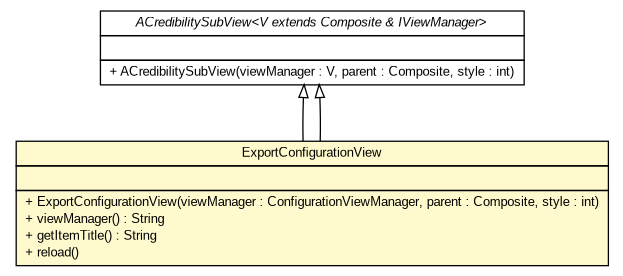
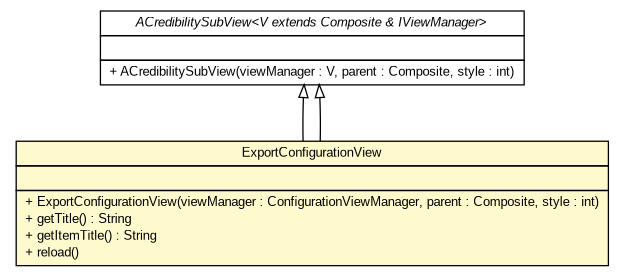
node "ExportConfigurationView": text "+ viewManager() : String" -> "+ getTitle() : String"
